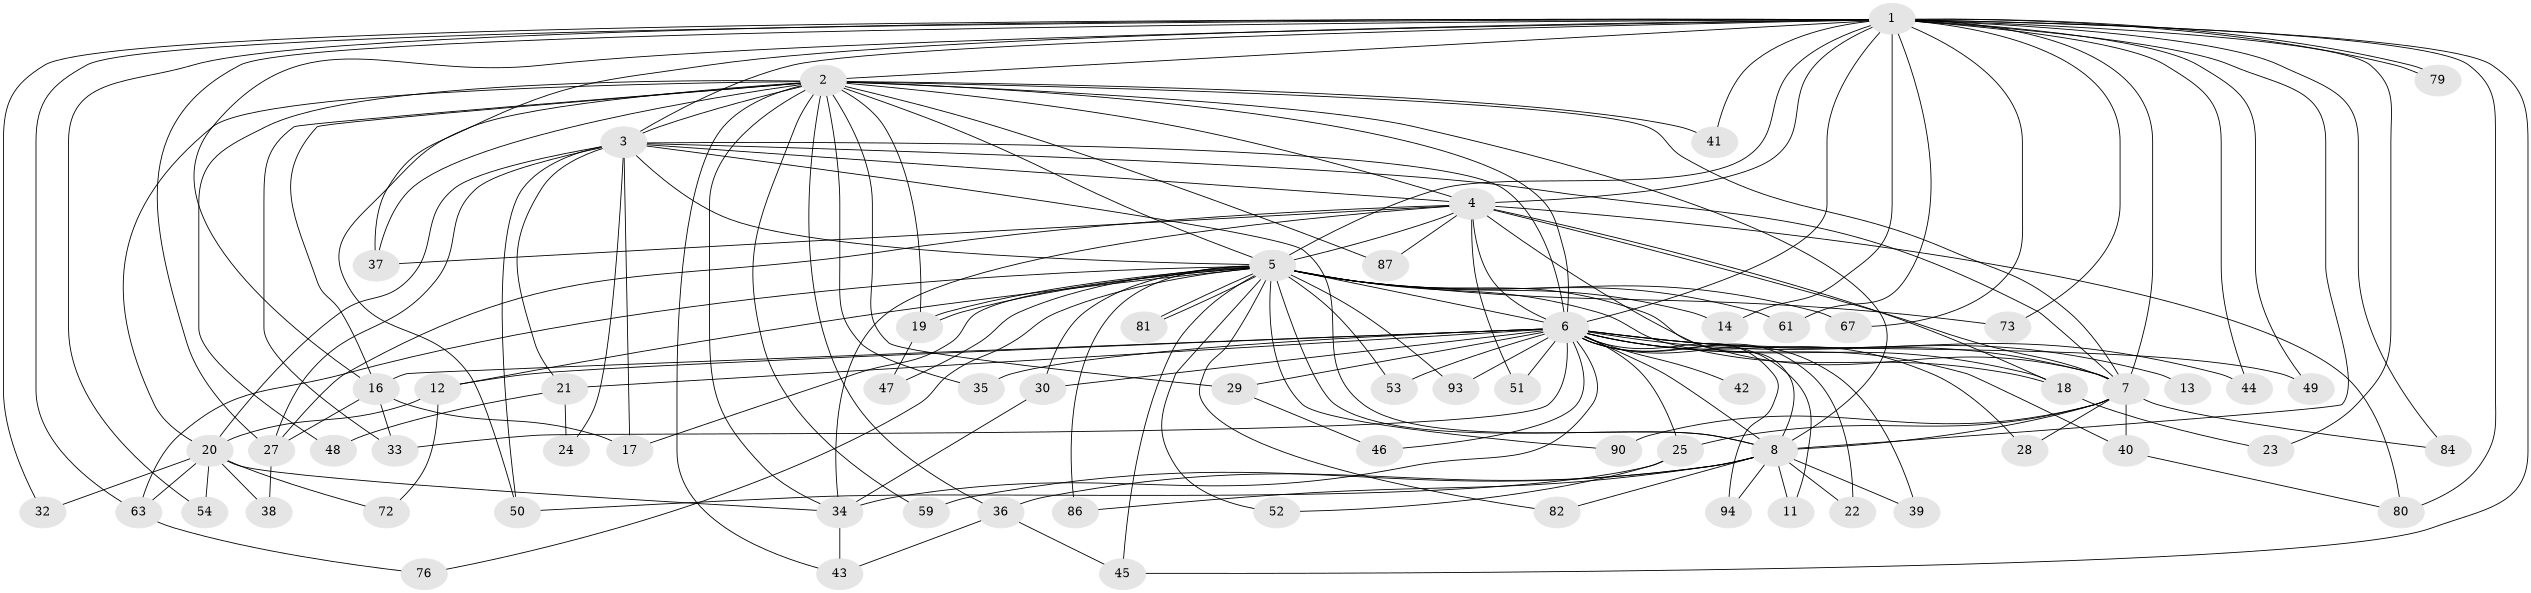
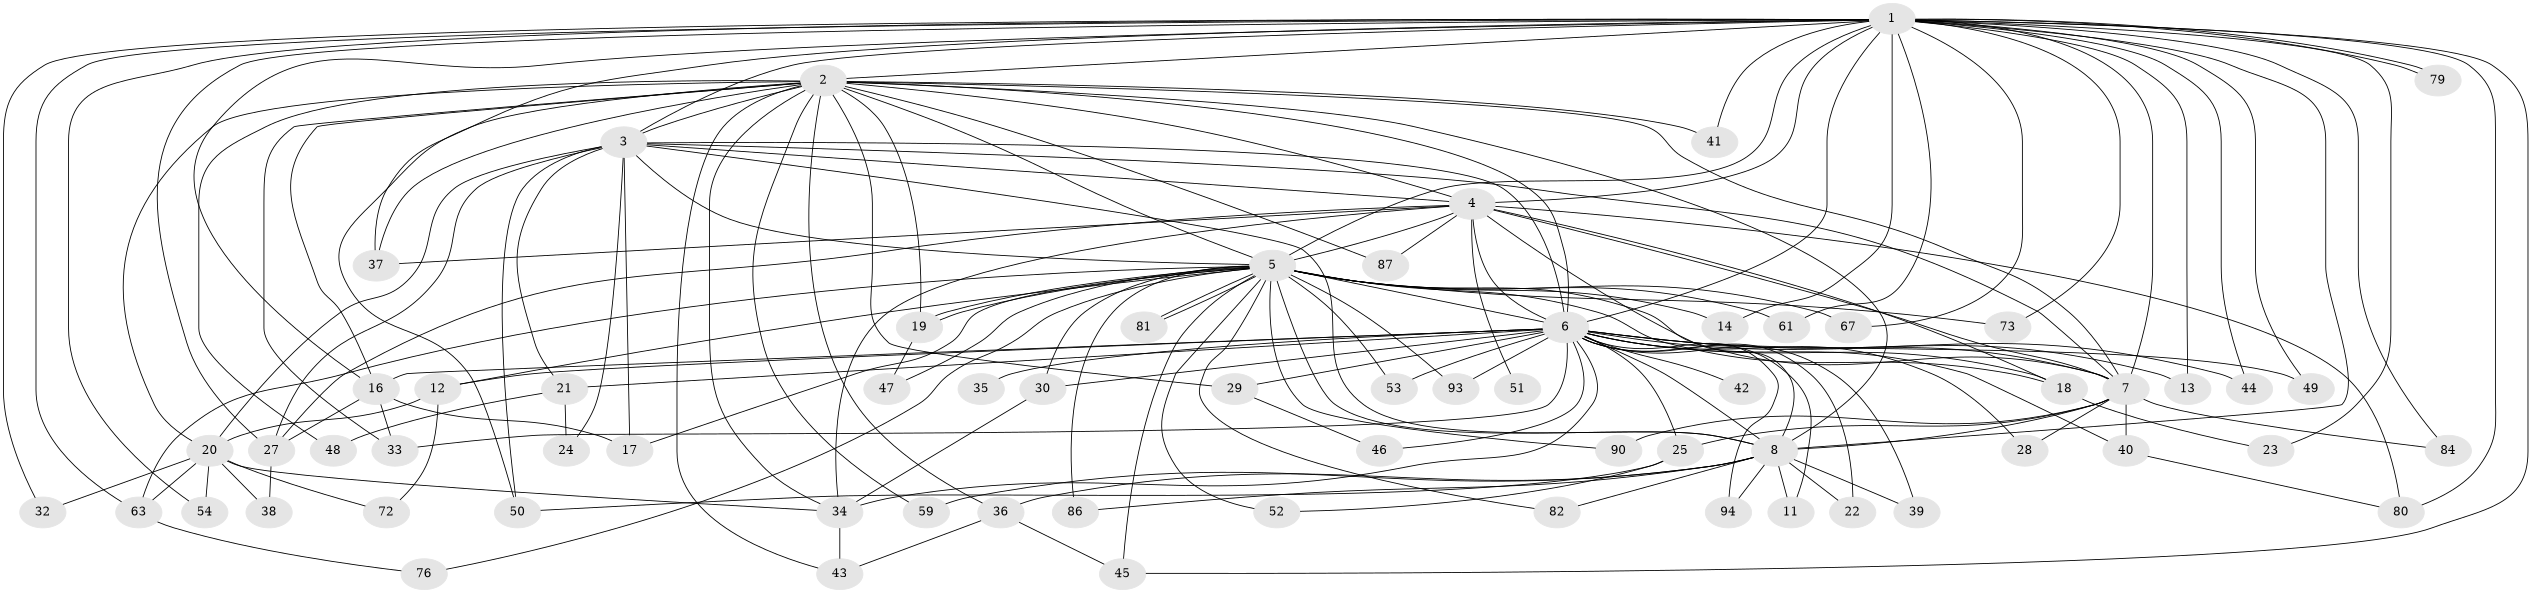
edge "1" -- "13": added
edge "2" -- "35": removed
edge "6" -- "51": removed
